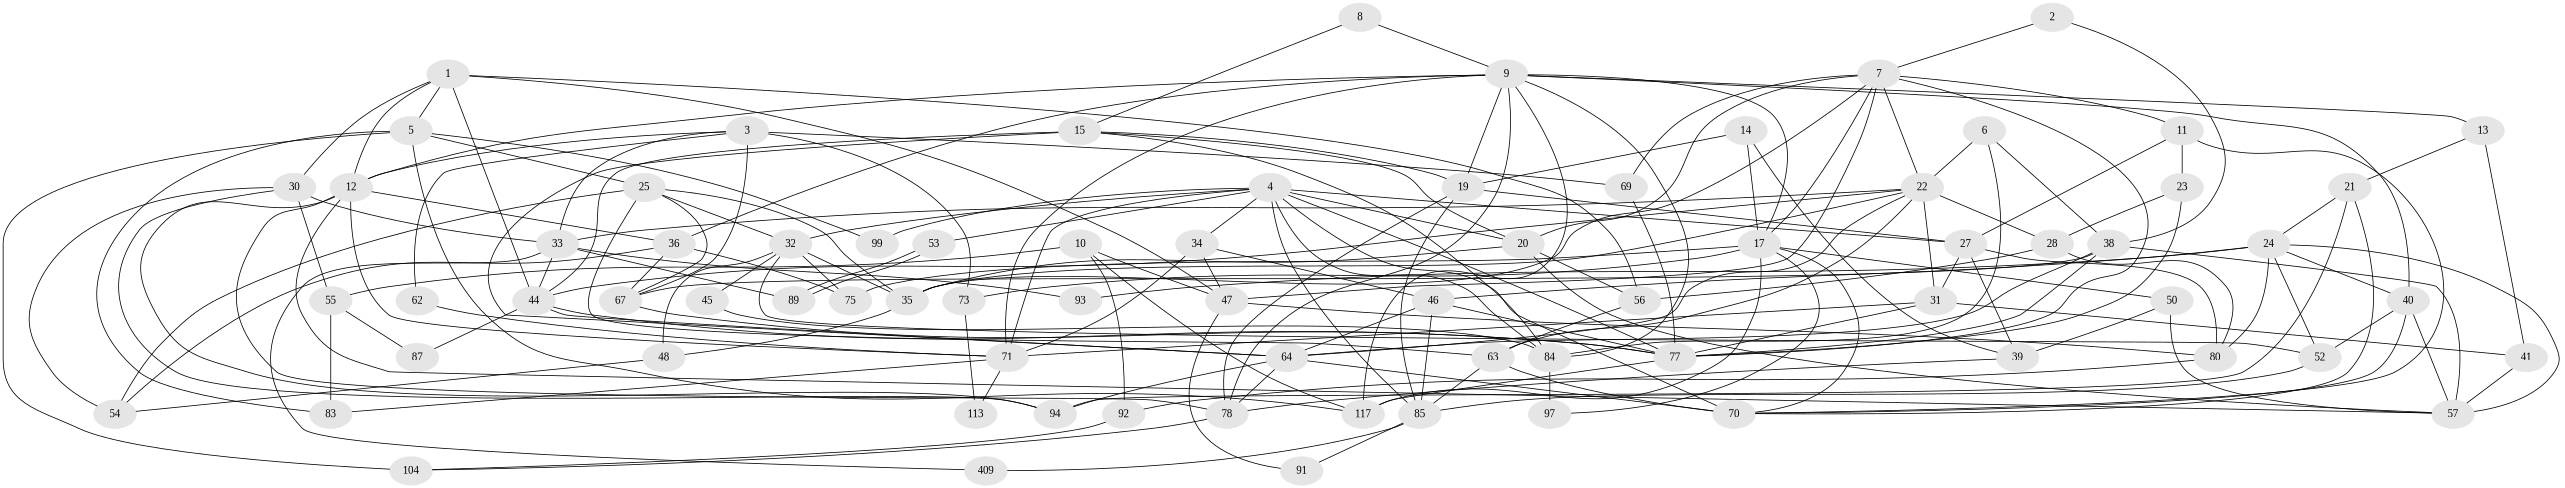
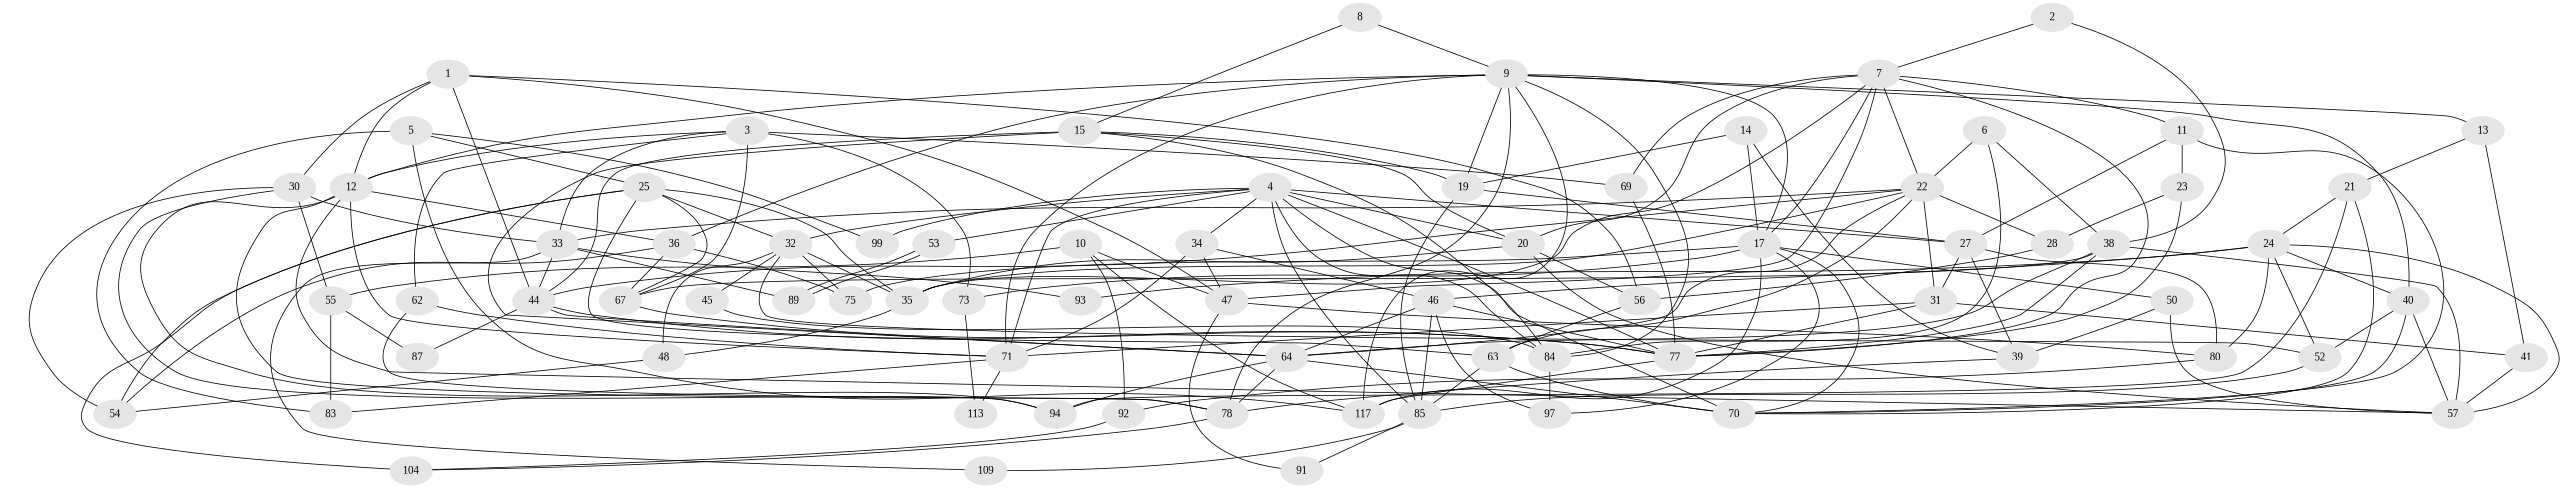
edge "1" -- "5": removed
edge "19" -- "78": now "62" -- "78"
edge "28" -- "80": removed
edge "5" -- "104": now "25" -- "104"
edge "46" -- "97": added
node "409": label "409" -> "109"
